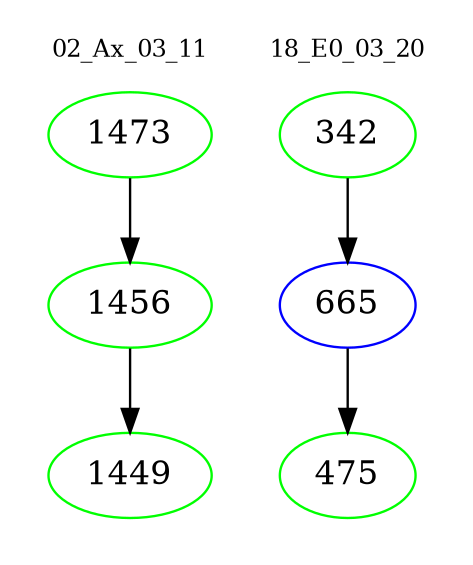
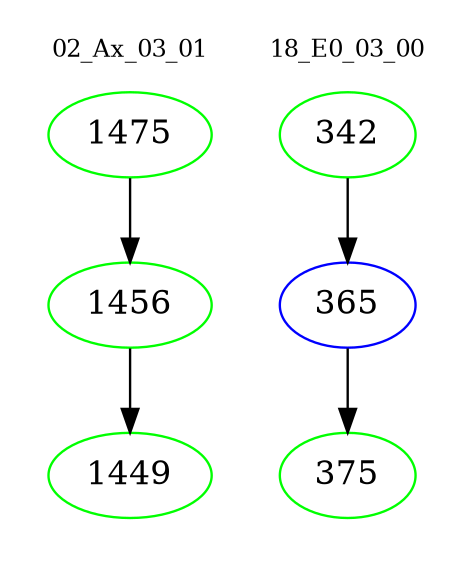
cluster "02_Ax_03_11": label "02_Ax_03_11" -> "02_Ax_03_01"
cluster "18_E0_03_20": label "18_E0_03_20" -> "18_E0_03_00"
node "1473": label "1473" -> "1475"
node "665": label "665" -> "365"
node "475": label "475" -> "375"
